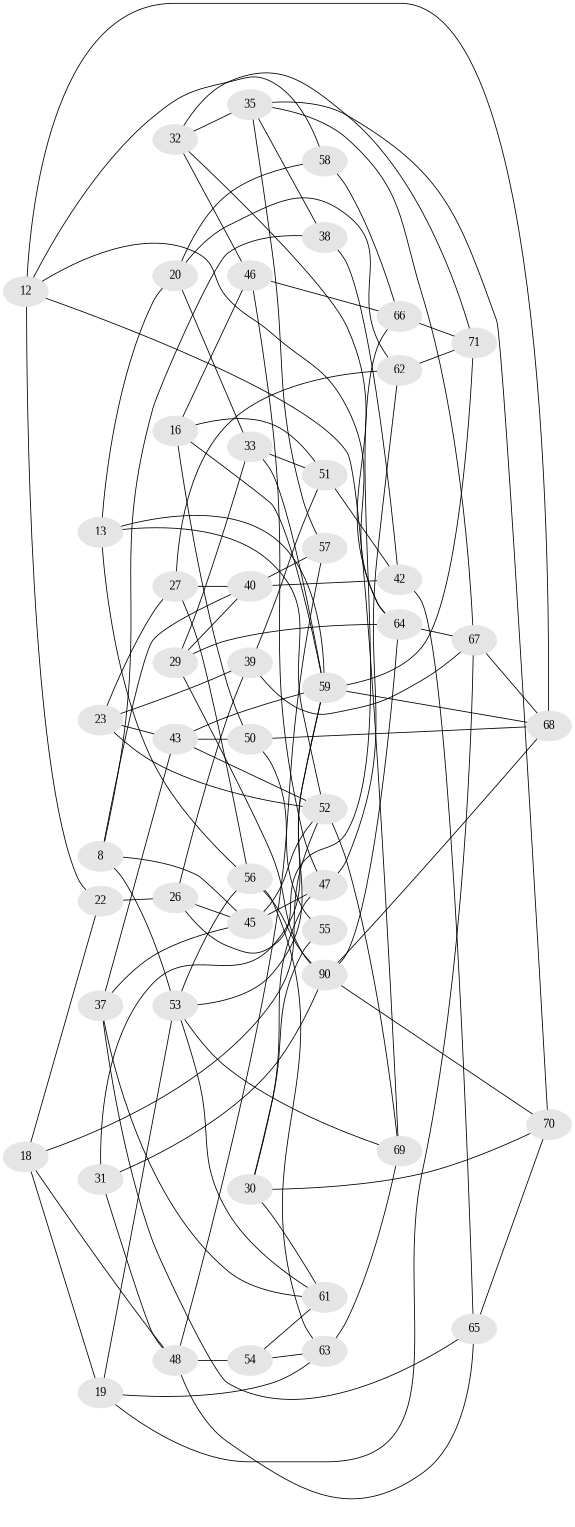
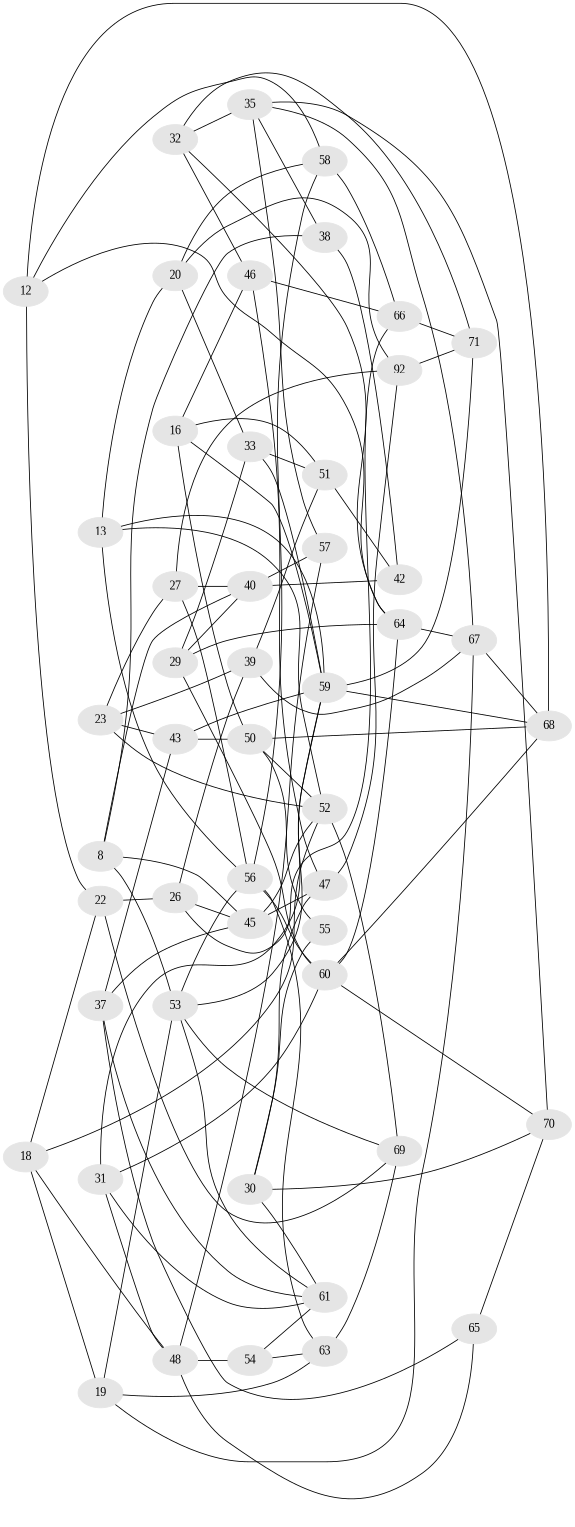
node "62": label "62" -> "92"
edge "58" -- "56": added
edge "12" -- "69": now "22" -- "69"
edge "43" -- "52": now "50" -- "52"
edge "42" -- "65": removed
node "90": label "90" -> "60"
edge "31" -- "61": added
